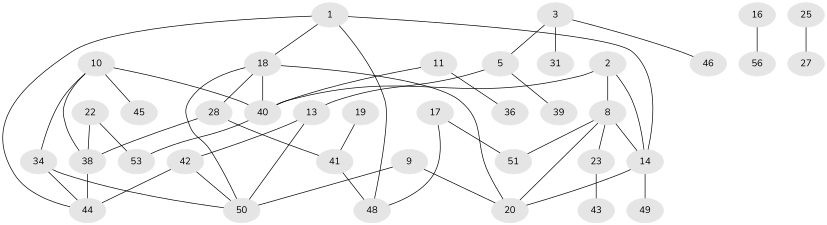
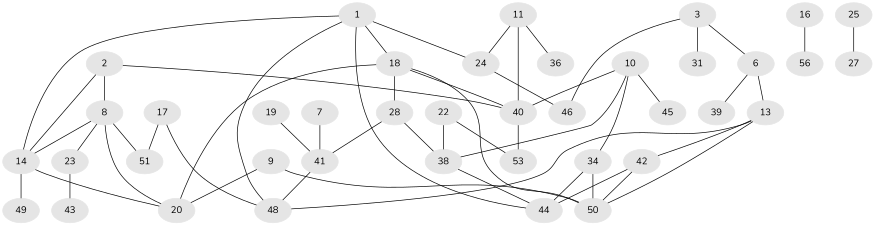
node "24": added
node "5": label "5" -> "6"
node "7": added
edge "13" -- "48": added
